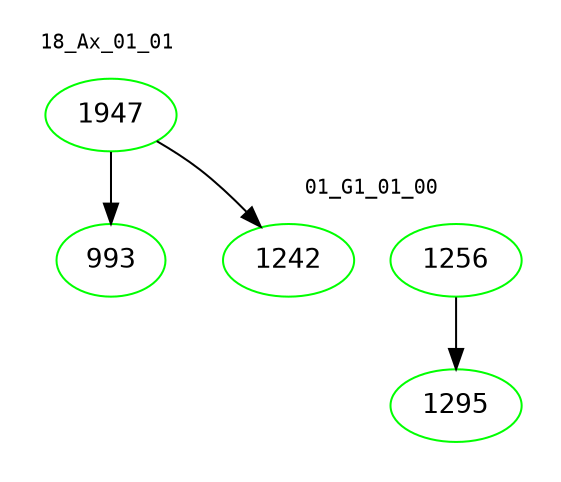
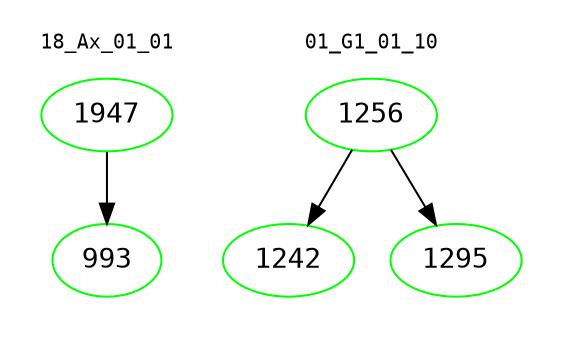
edge "1947" -> "1242": now "1256" -> "1242"
cluster "01_G1_01_00": label "01_G1_01_00" -> "01_G1_01_10"
